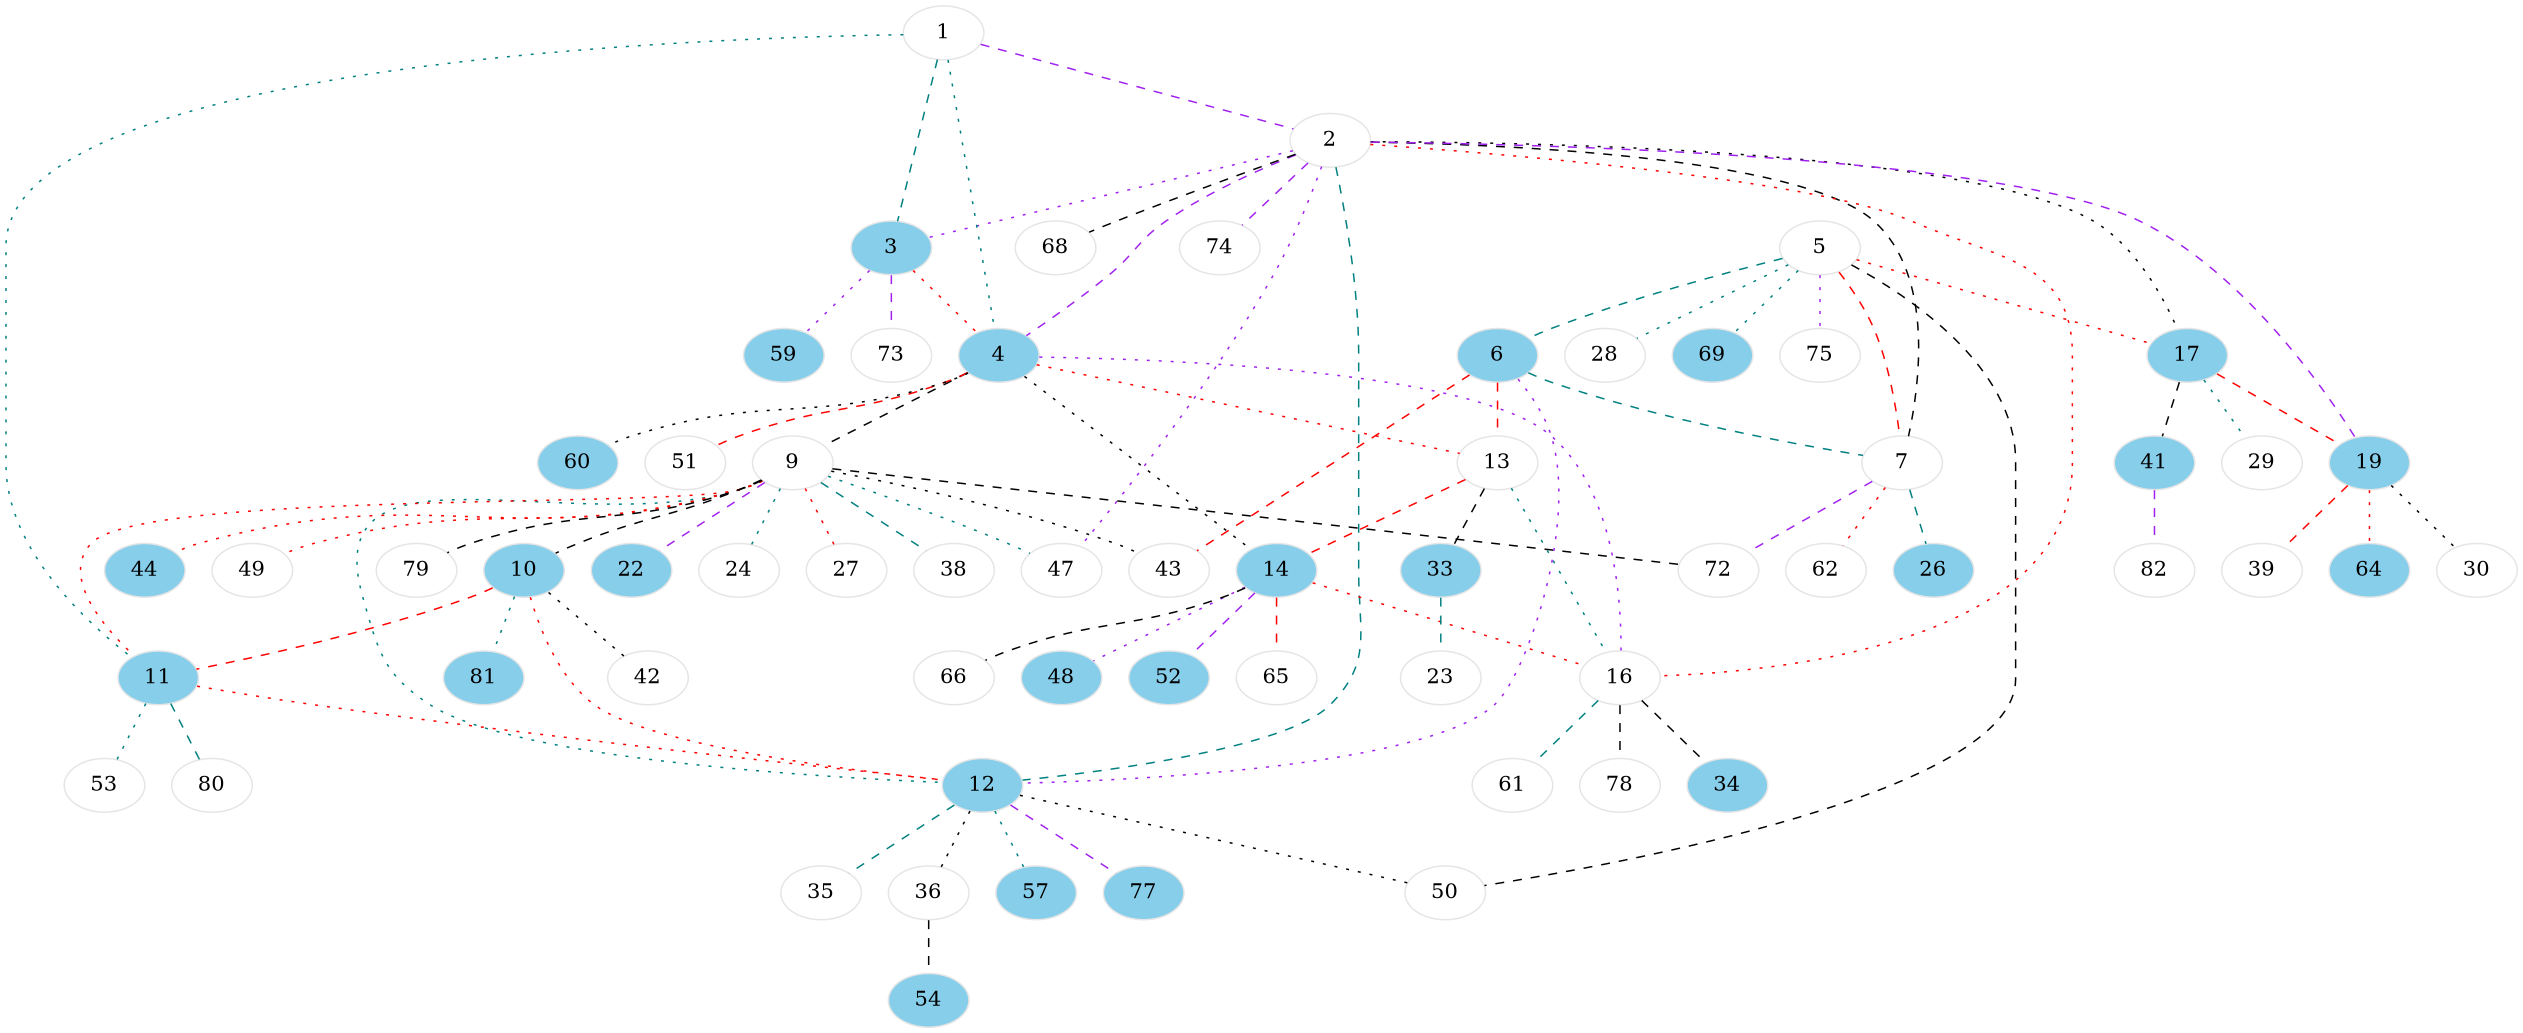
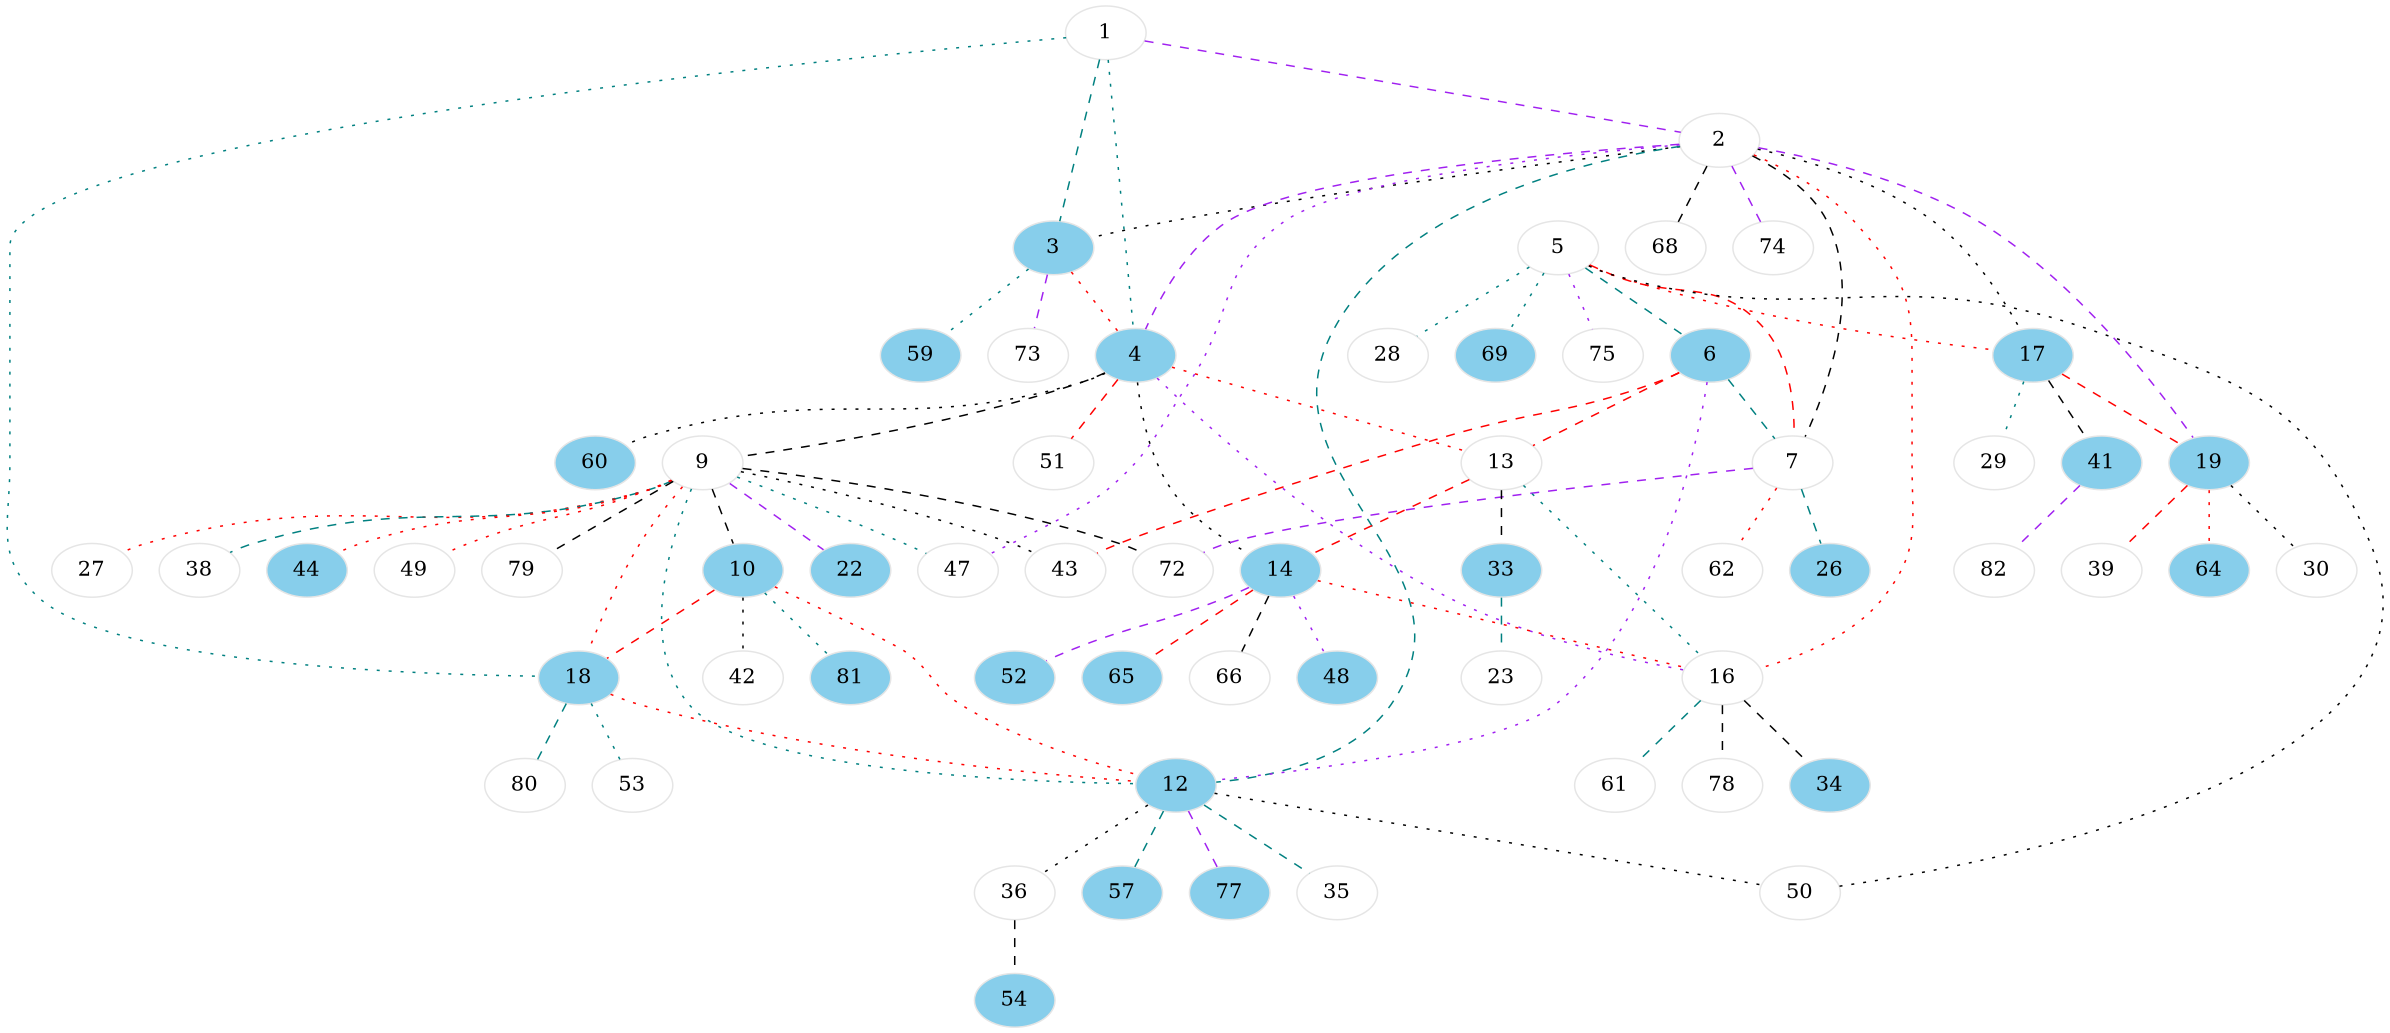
edge "2" -- "3": color purple -> black
edge "3" -- "59": color purple -> teal
node "24": removed
node "11": label "11" -> "18"
node "65": fillcolor white -> skyblue
edge "5" -- "50": style dashed -> dotted
edge "12" -- "57": style dotted -> dashed
